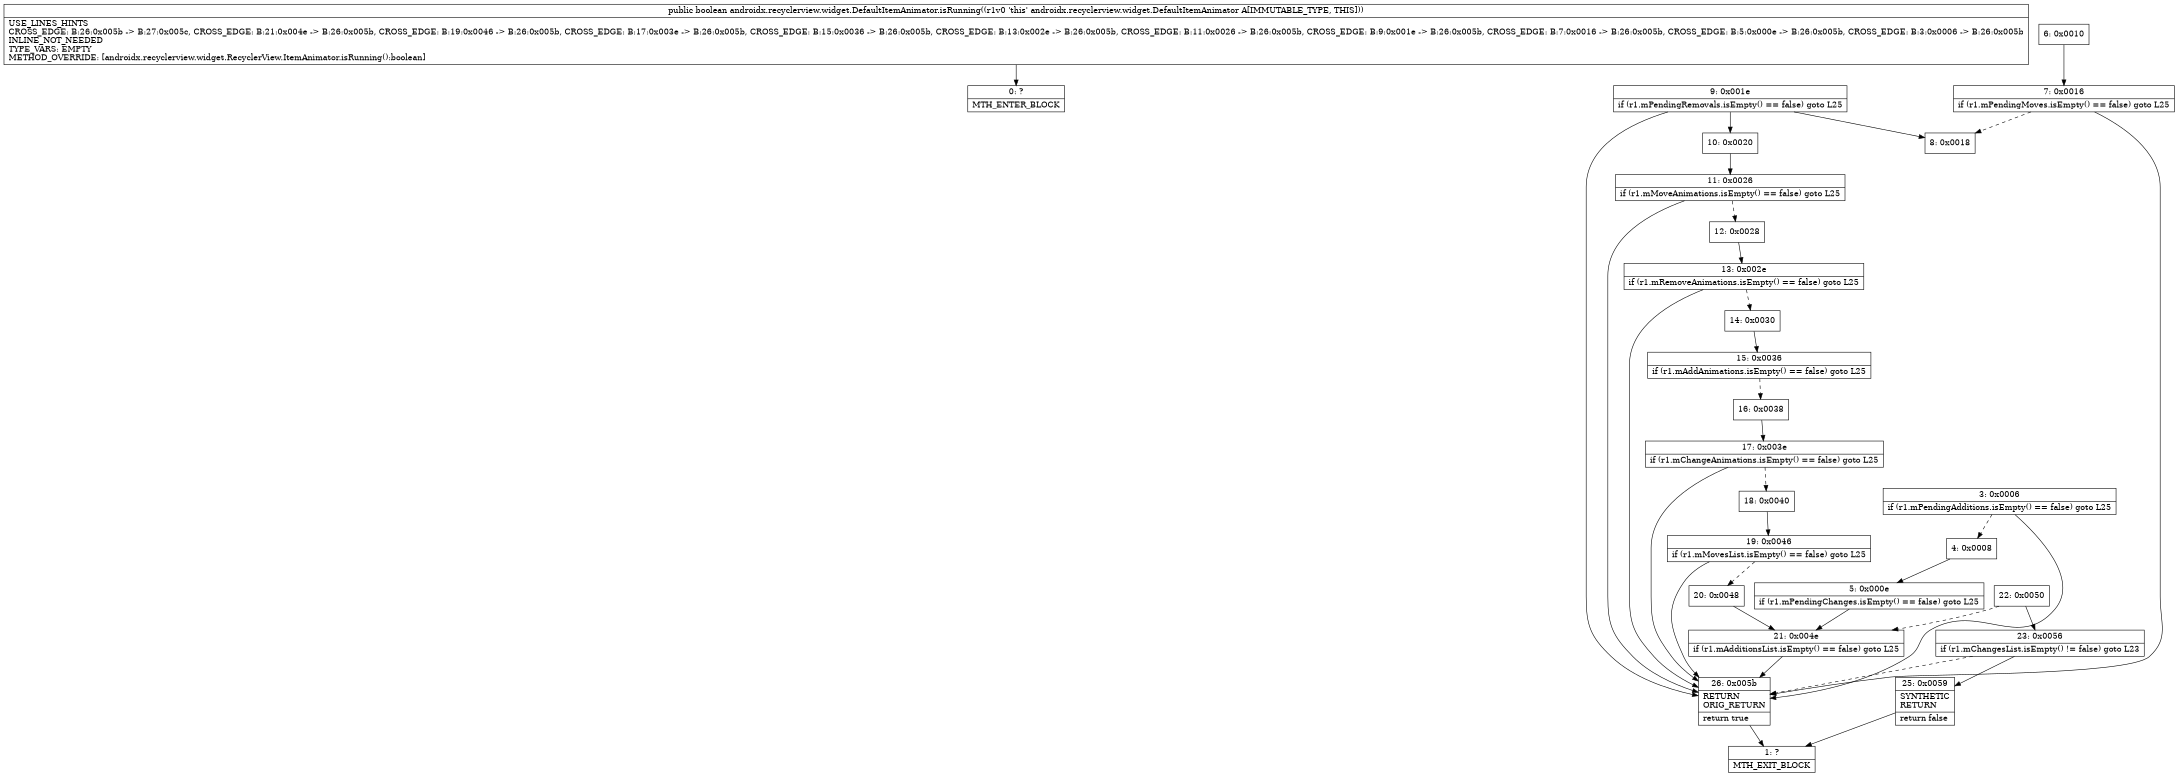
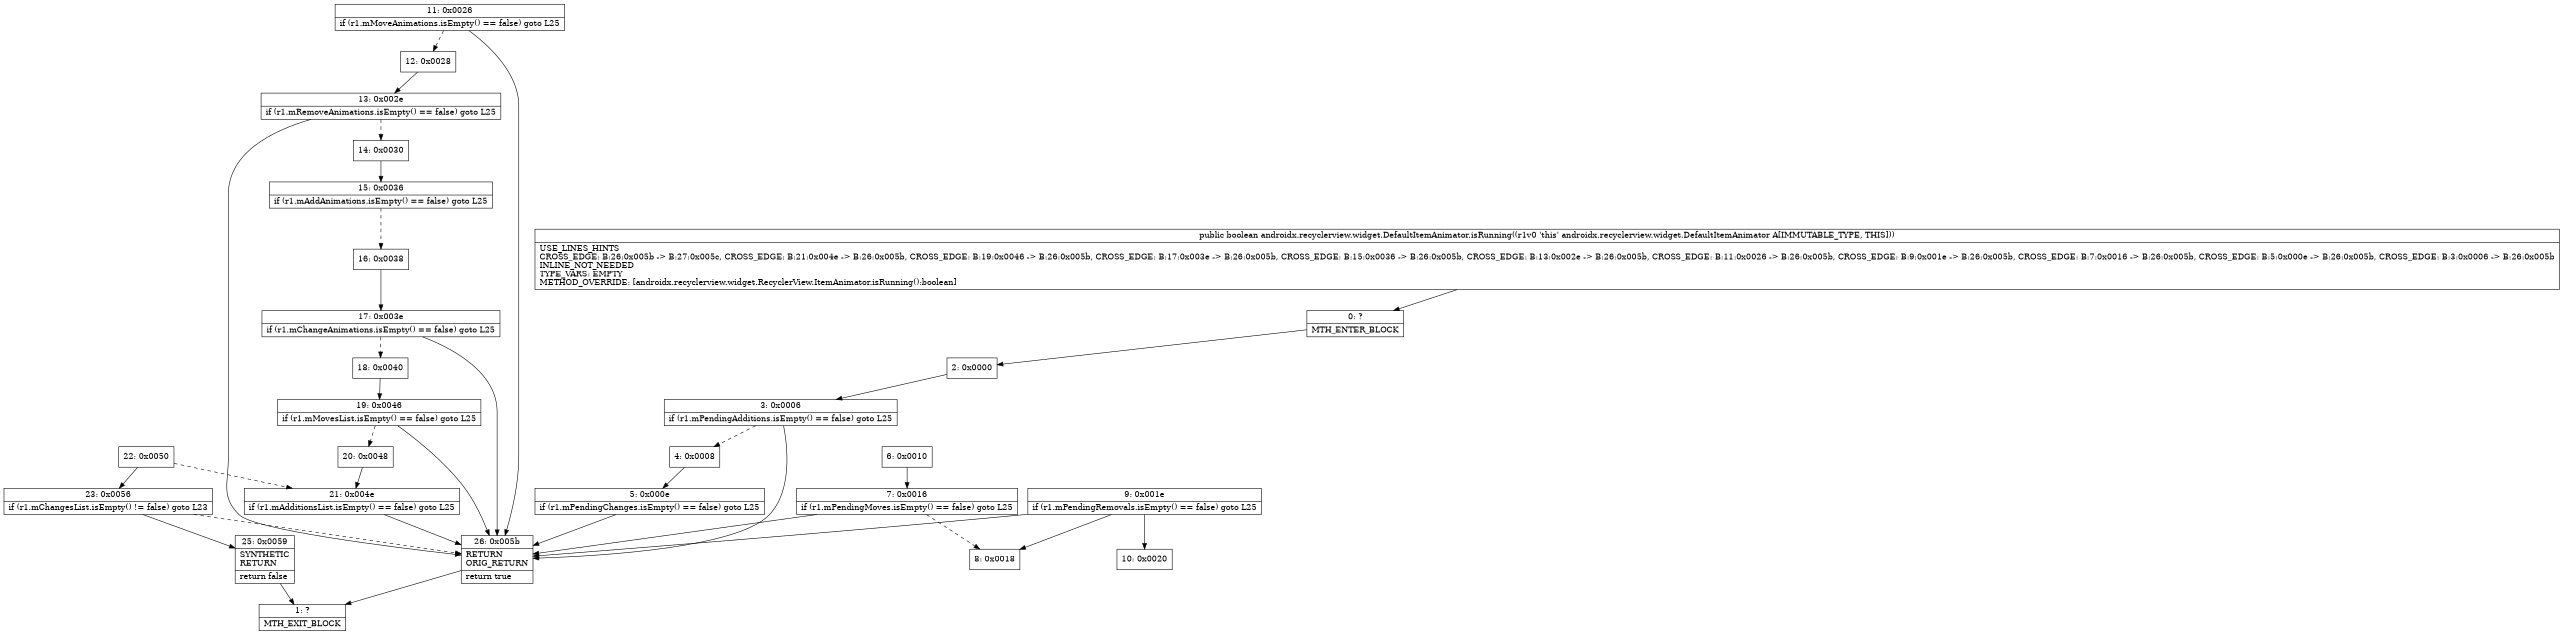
edge "10: 0x0020" -> "11: 0x0026": removed
node "2: 0x0000": added
edge "5: 0x000e" -> "21: 0x004e": now "5: 0x000e" -> "26: 0x005b"
